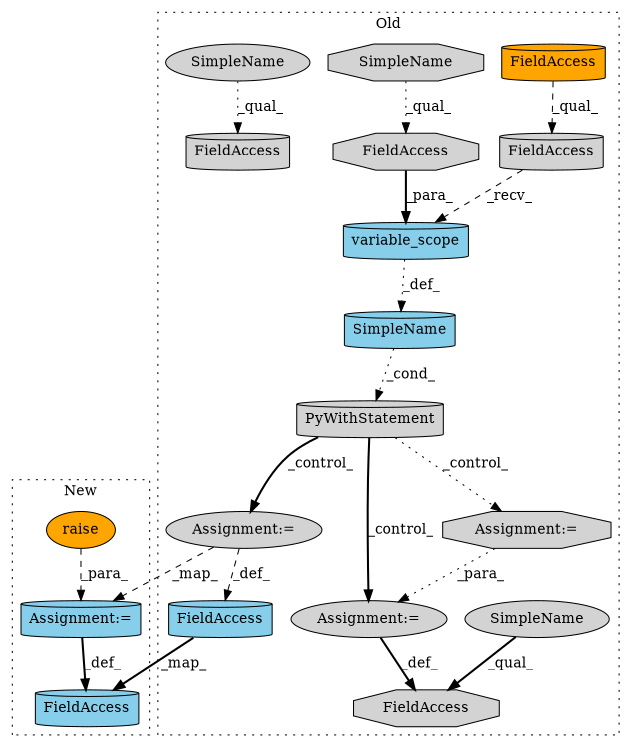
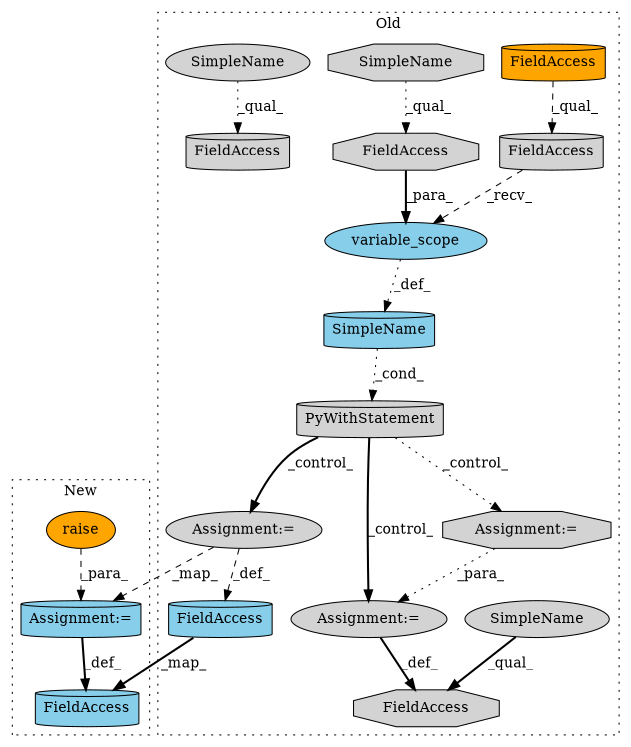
node "variable_scope": shape cylinder -> ellipse
